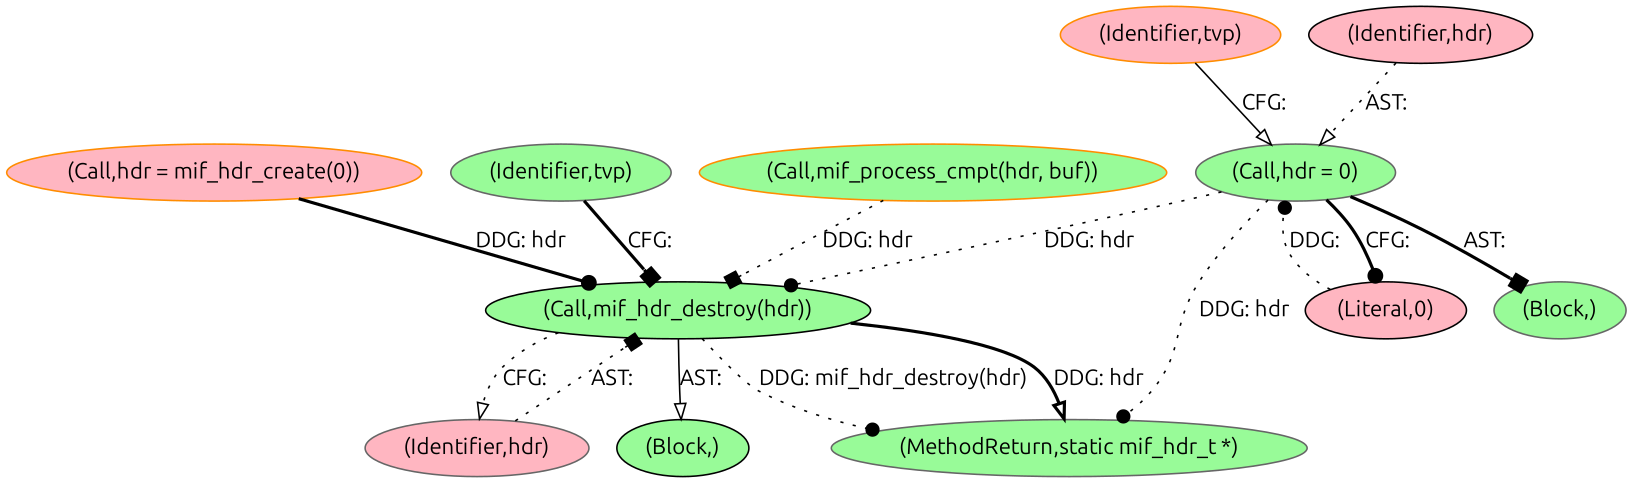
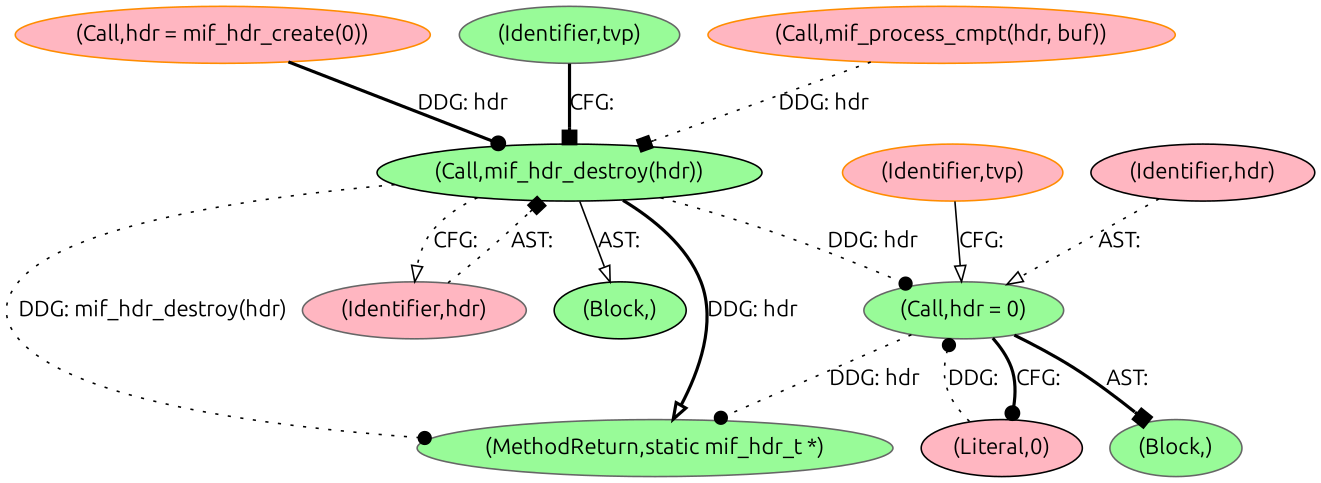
node "(Call,mif_process_cmpt(hdr, buf))": fillcolor palegreen -> lightpink
edge "(Call,hdr = 0)" -> "(Call,mif_hdr_destroy(hdr))": reversed
